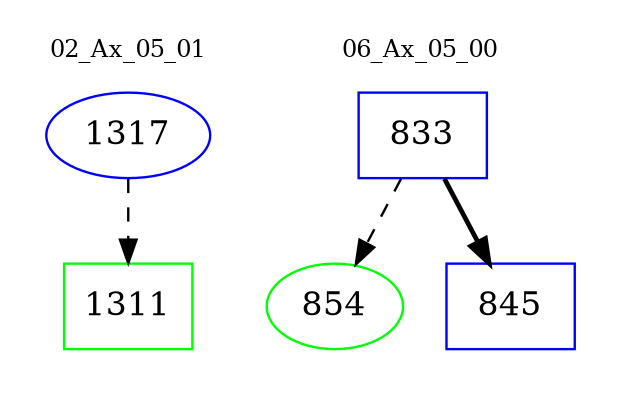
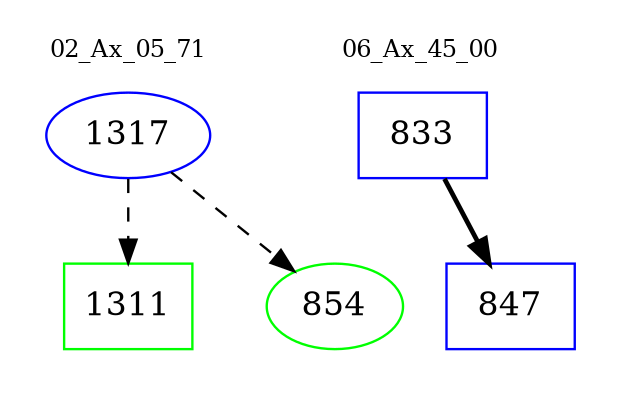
cluster "02_Ax_05_01": label "02_Ax_05_01" -> "02_Ax_05_71"
cluster "06_Ax_05_00": label "06_Ax_05_00" -> "06_Ax_45_00"
edge "833" -> "854": now "1317" -> "854"
node "845": label "845" -> "847"
